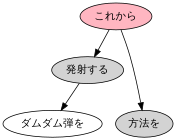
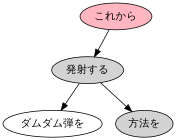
edge "これから" -> "方法を": now "発射する" -> "方法を"
